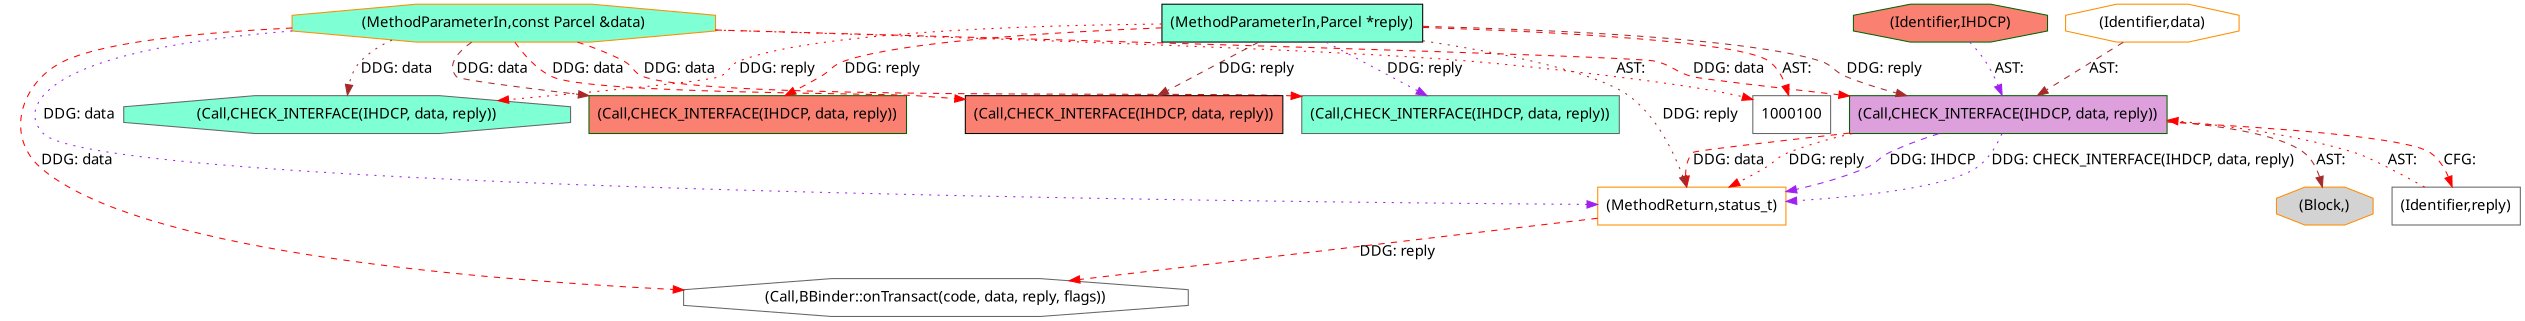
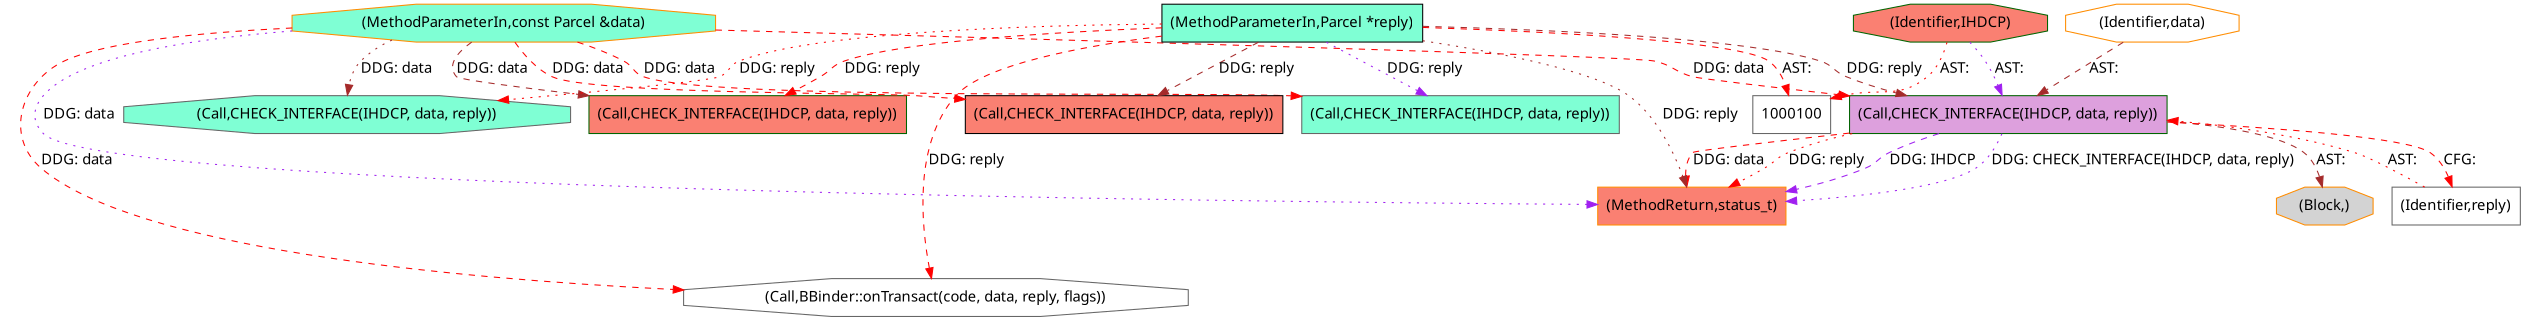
edge "(MethodParameterIn,const Parcel &data)" -> "1000100": now "(Identifier,IHDCP)" -> "1000100"
node "(MethodReturn,status_t)": fillcolor white -> salmon
edge "(MethodReturn,status_t)" -> "(Call,BBinder::onTransact(code, data, reply, flags))": now "(MethodParameterIn,Parcel *reply)" -> "(Call,BBinder::onTransact(code, data, reply, flags))"
